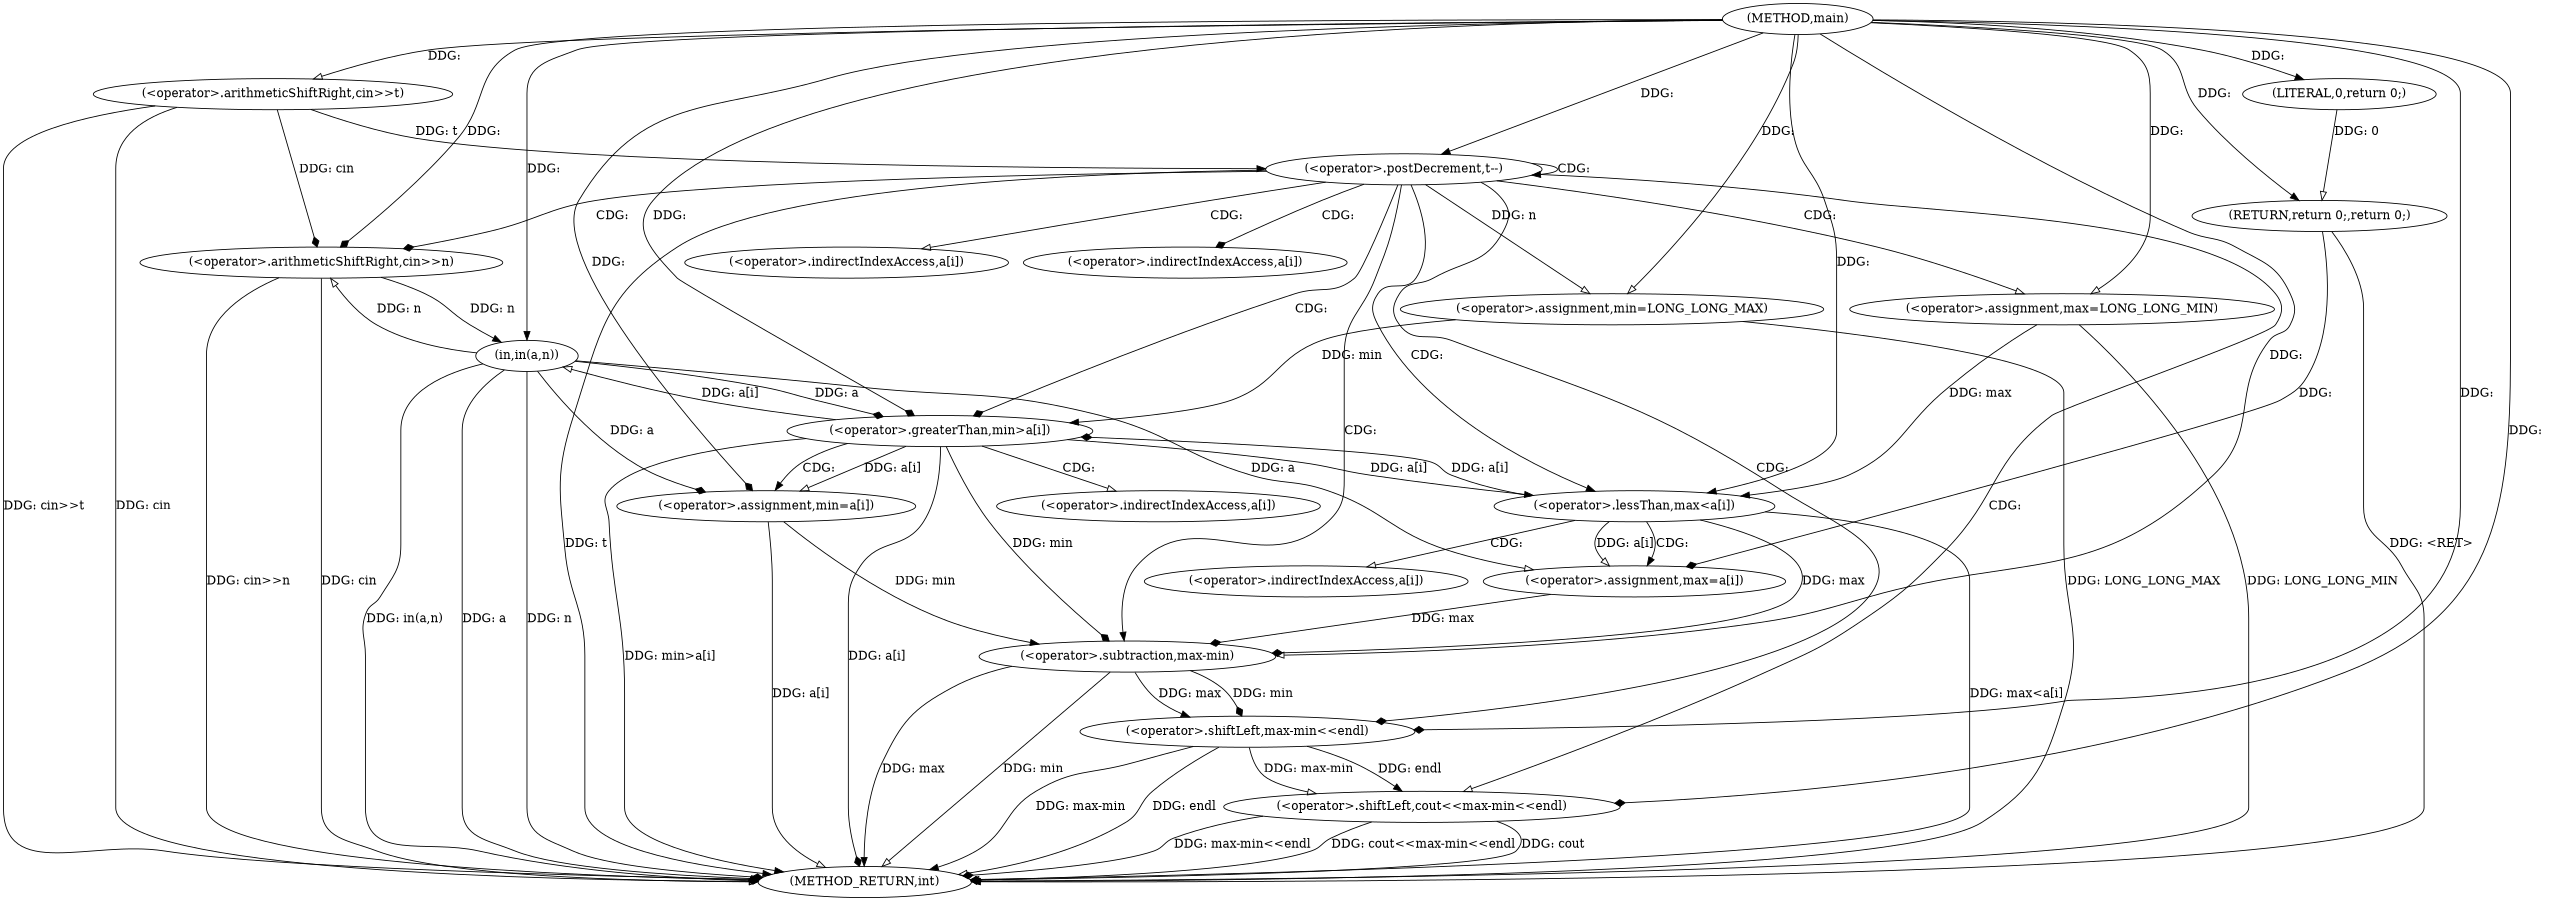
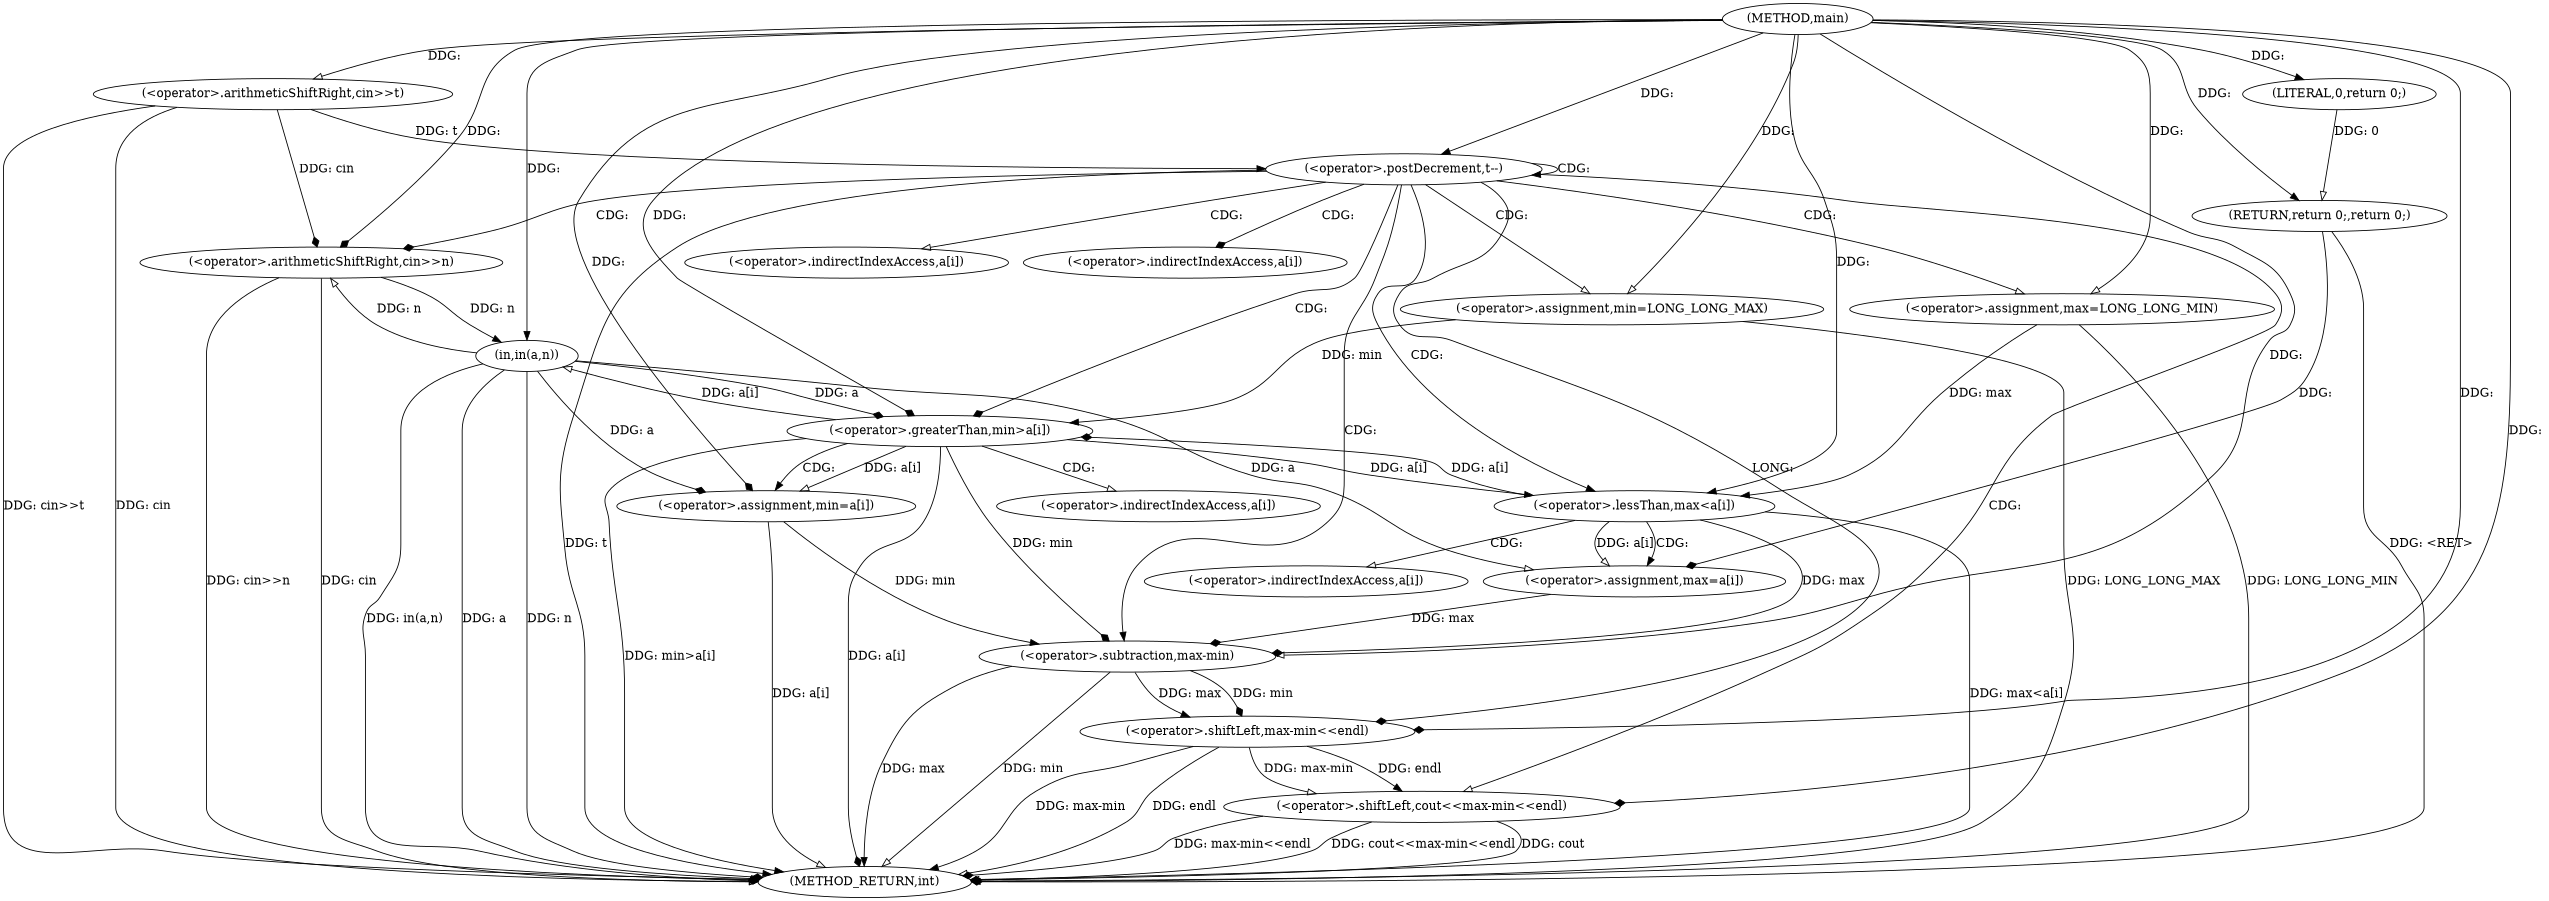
edge "(<operator>.postDecrement,t--)" -> "(<operator>.assignment,min=LONG_LONG_MAX)": label "DDG: n" -> "CDG: "
edge "(<operator>.postDecrement,t--)" -> "(<operator>.shiftLeft,max-min<<endl)": label "CDG: " -> "LONG: "
edge "(RETURN,return 0;,return 0;)" -> "(METHOD_RETURN,int)": arrowhead normal -> diamond
